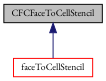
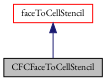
edge "faceToCellStencil" -> "CFCFaceToCellStencil": reversed
